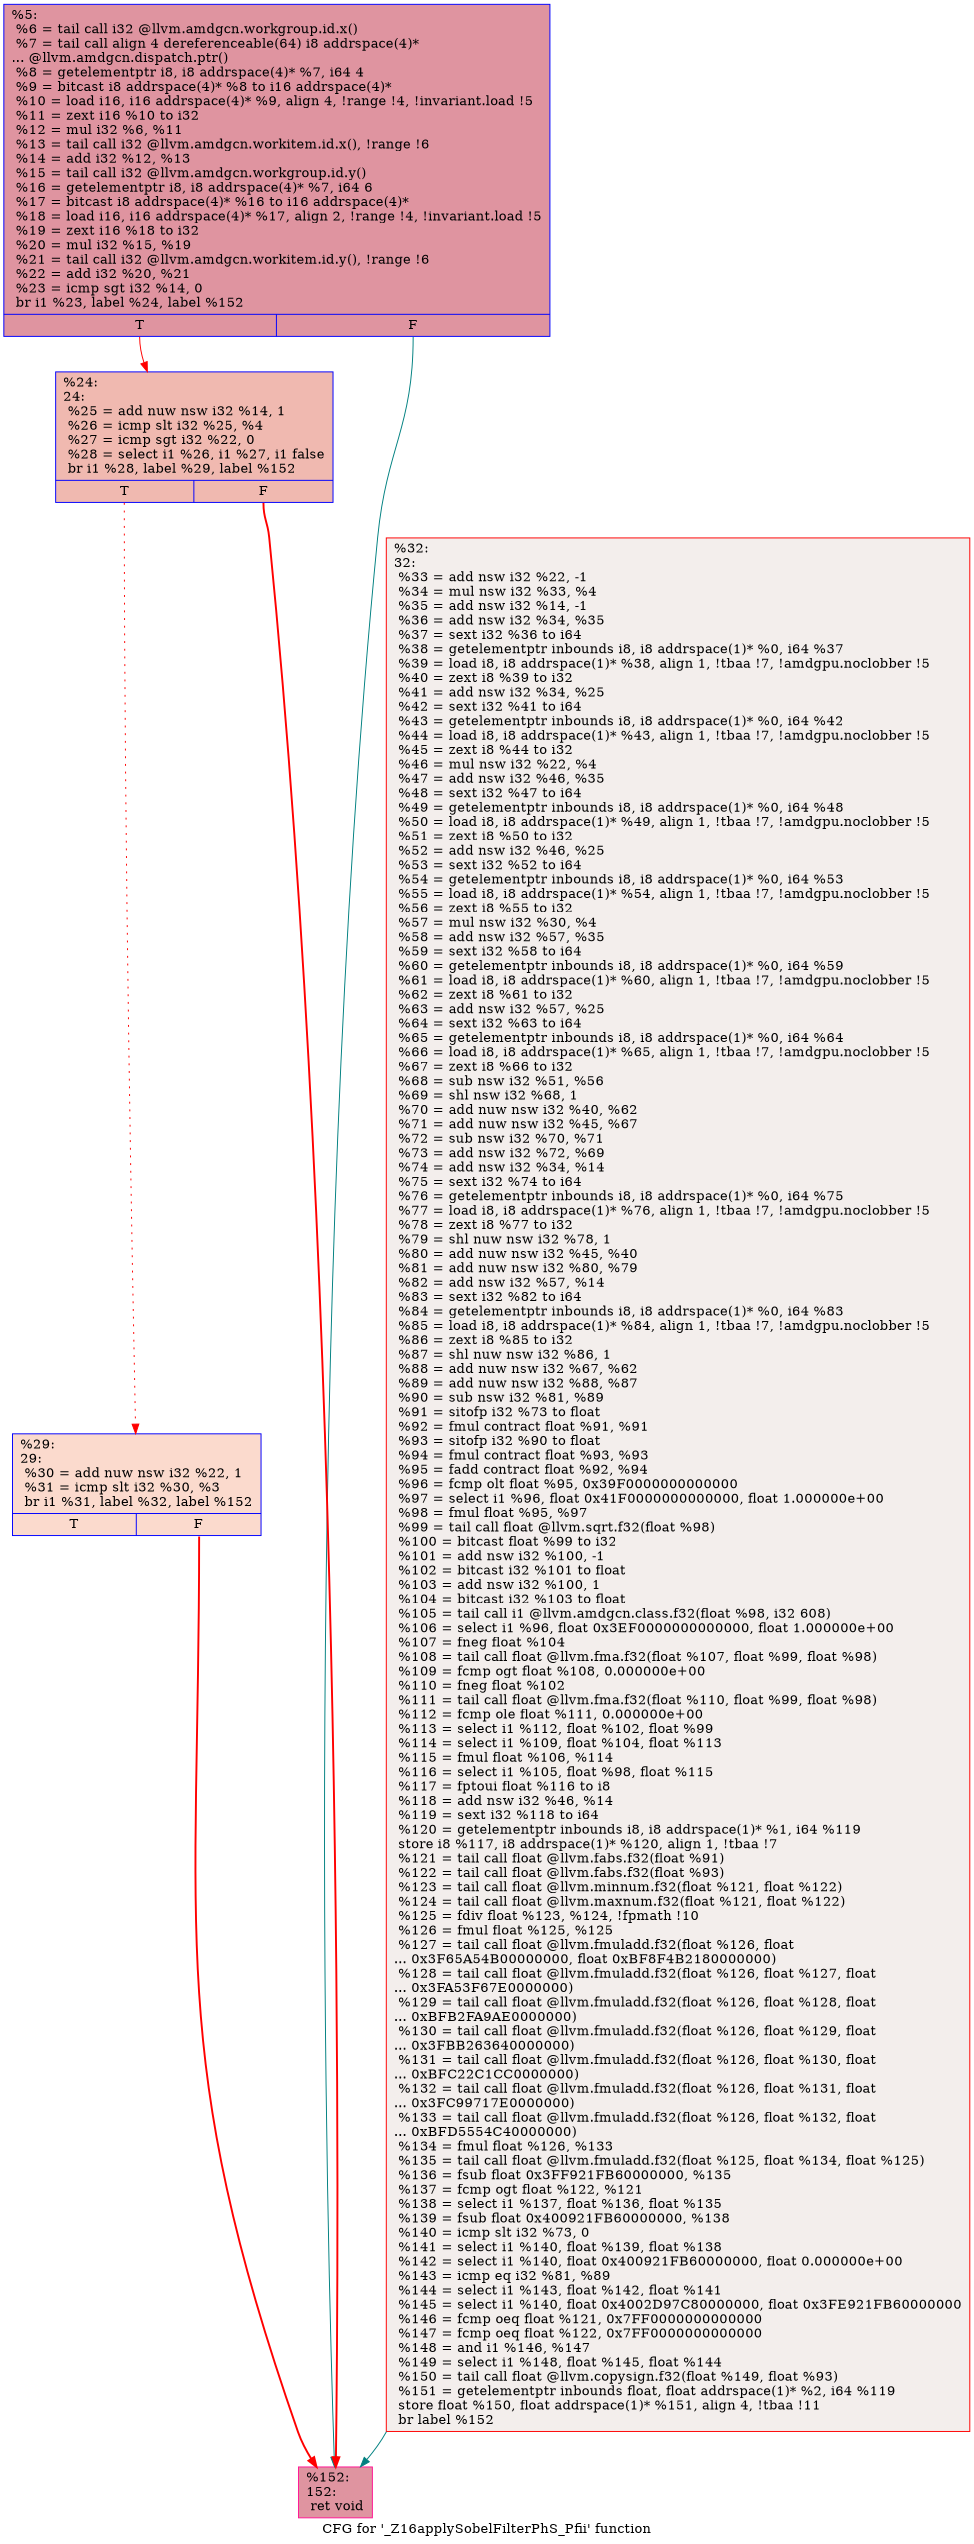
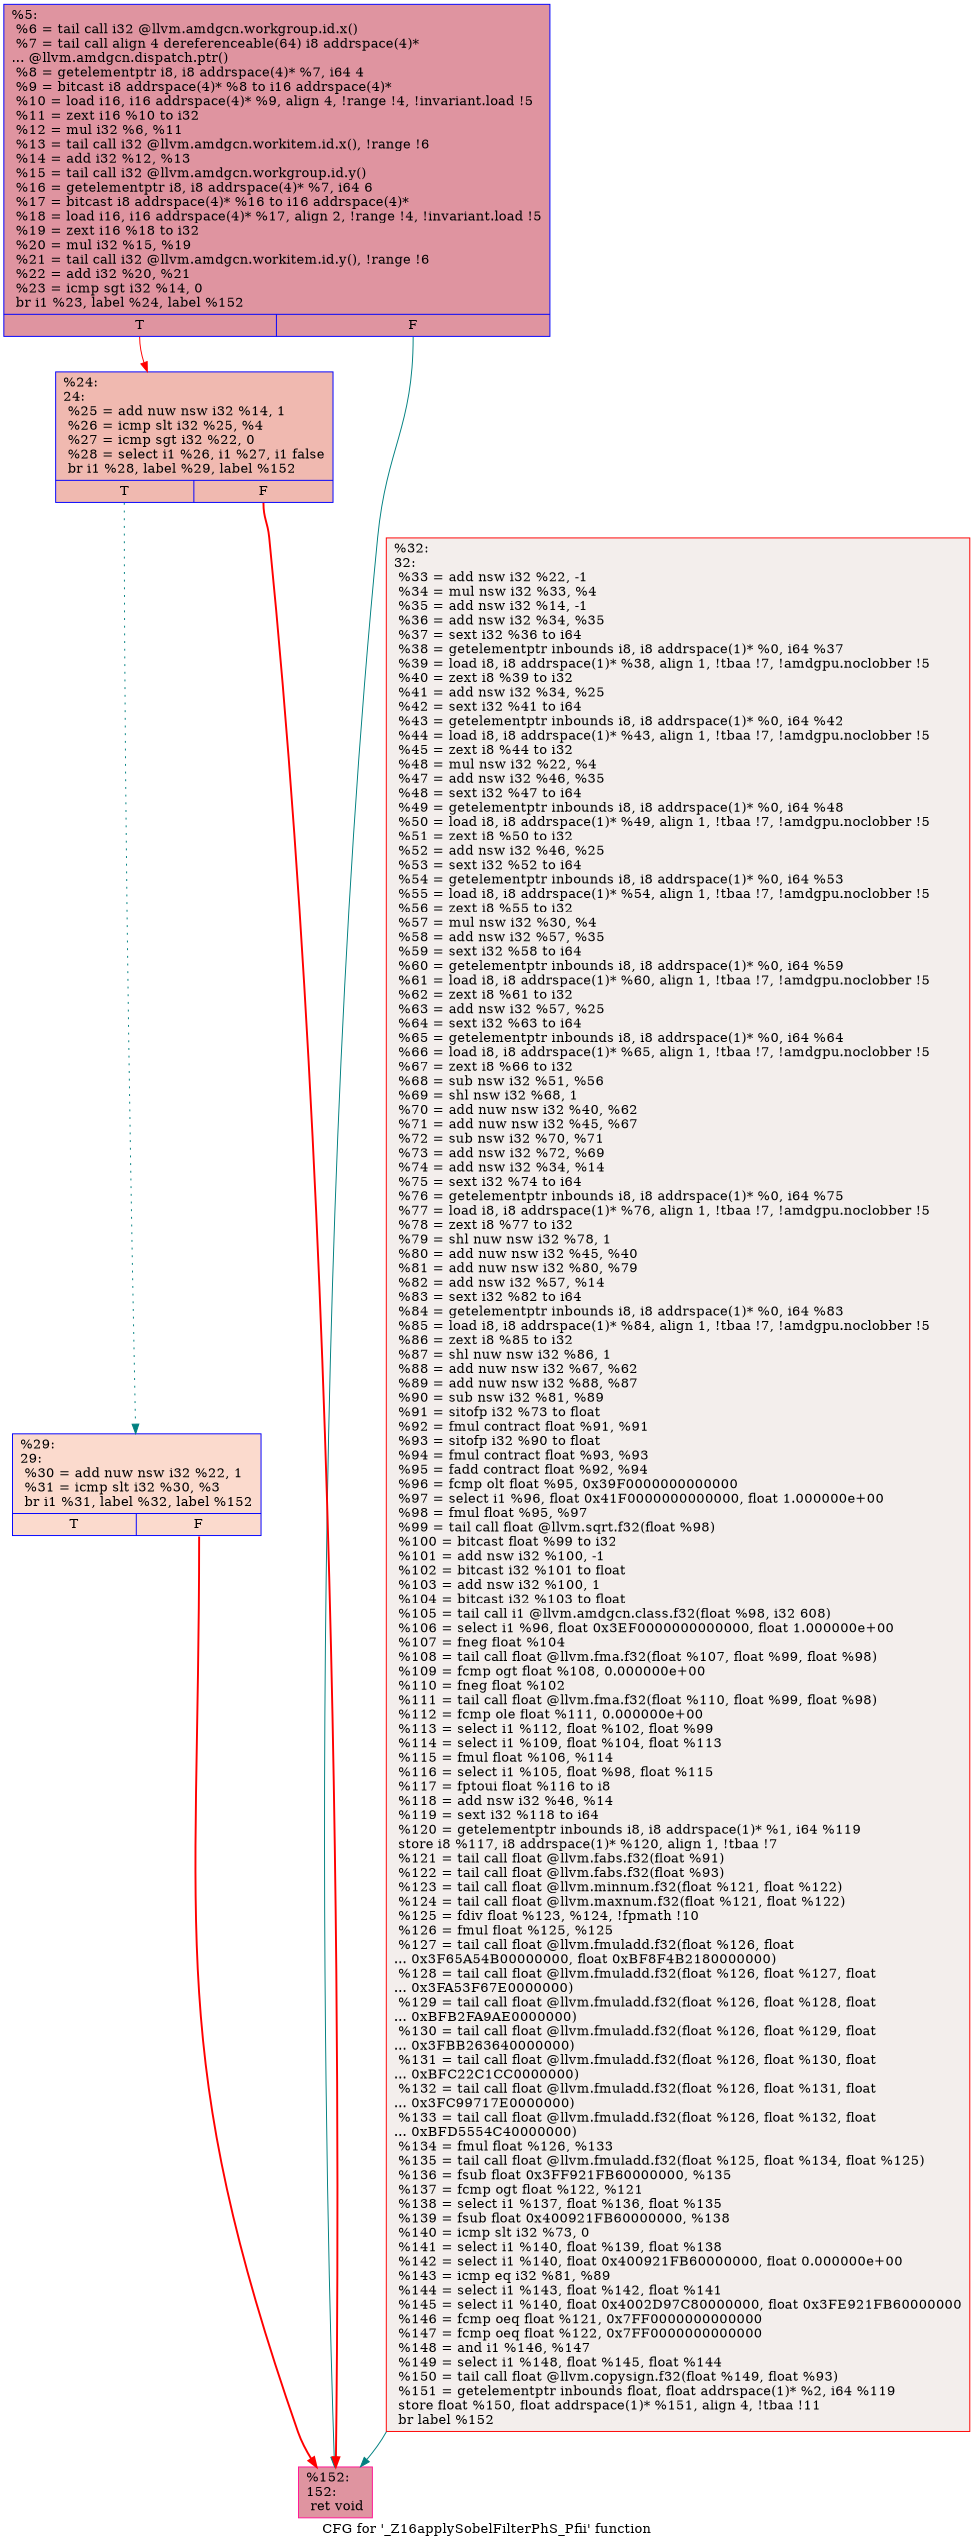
node "%32:": text "%46 = mul nsw i32 %22, %4" -> "%48 = mul nsw i32 %22, %4"
edge "%24:" -> "%29:": color red -> teal
